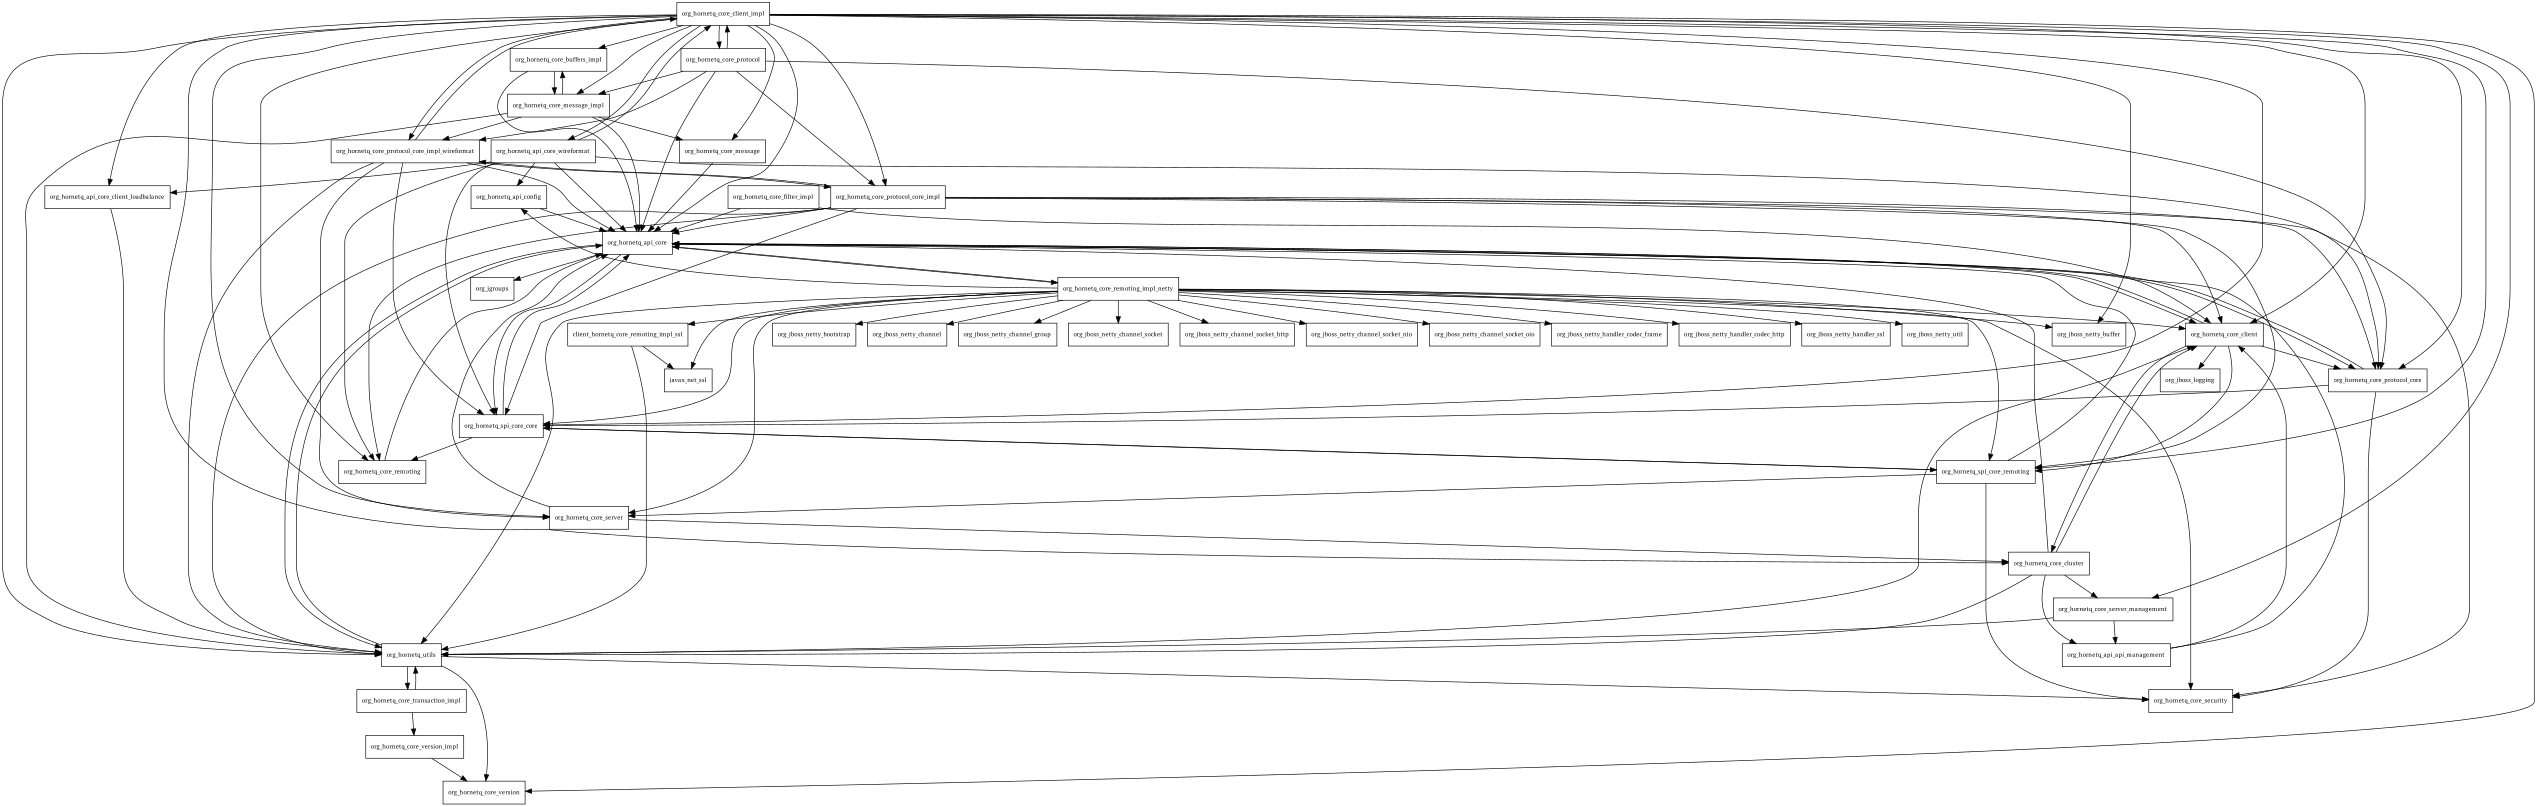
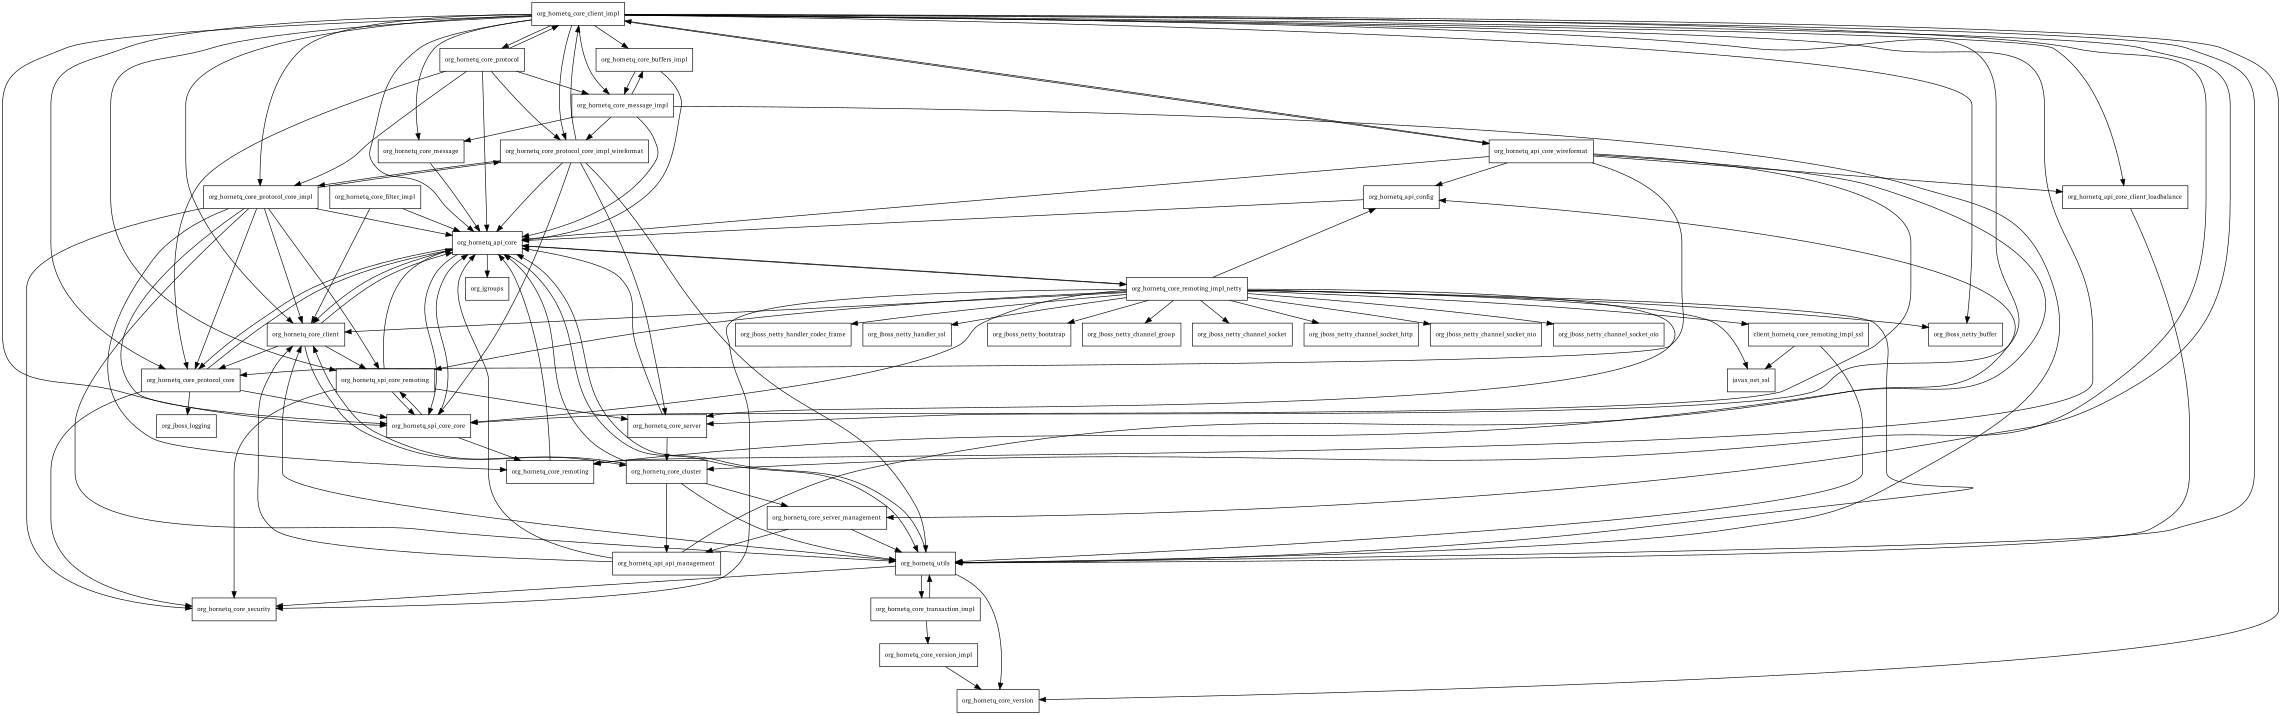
node "org_jboss_netty_channel": removed
node "org_jboss_netty_handler_codec_http": removed
node "org_jboss_netty_util": removed
edge "org_hornetq_core_client" -> "org_jboss_logging": now "org_hornetq_core_protocol_core" -> "org_jboss_logging"
edge "org_hornetq_api_api_management" -> "org_hornetq_api_config": added
